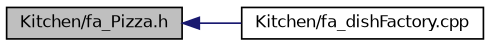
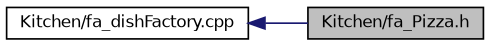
edge "Kitchen/fa_dishFactory.cpp" -> "Kitchen/fa_Pizza.h": reversed
